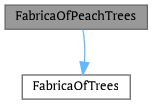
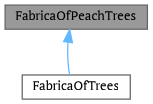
edge "FabricaOfPeachTrees" -> "FabricaOfTrees": reversed
